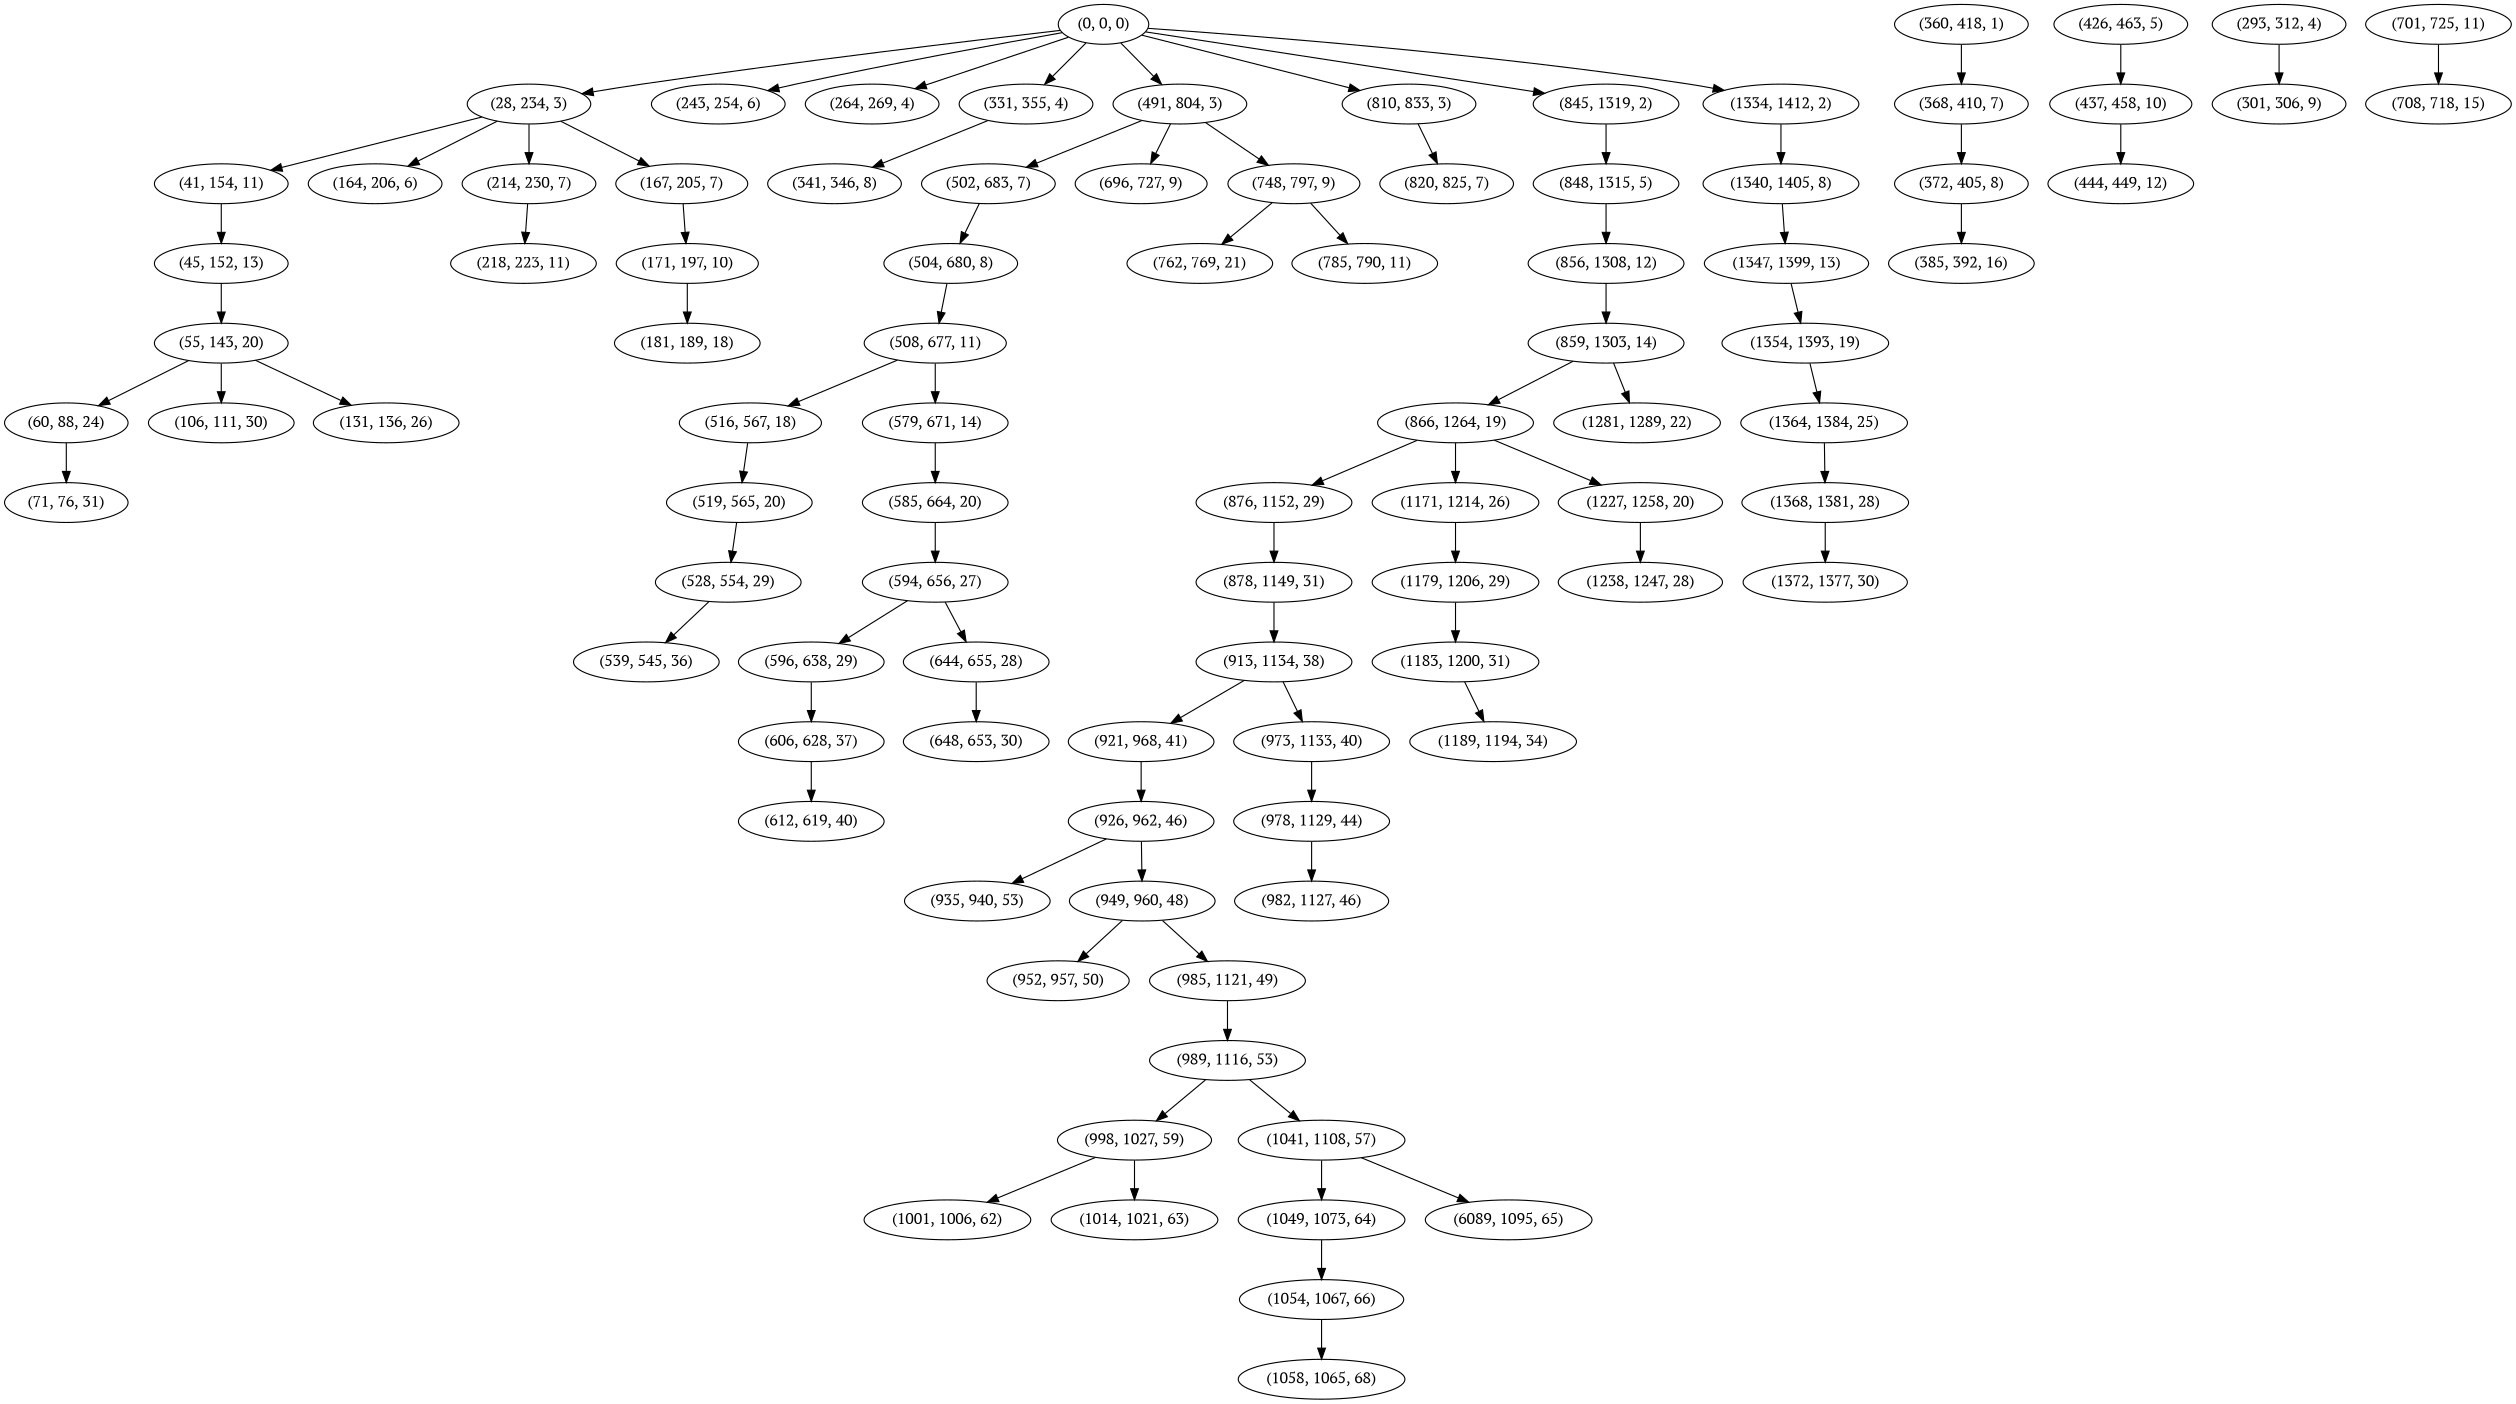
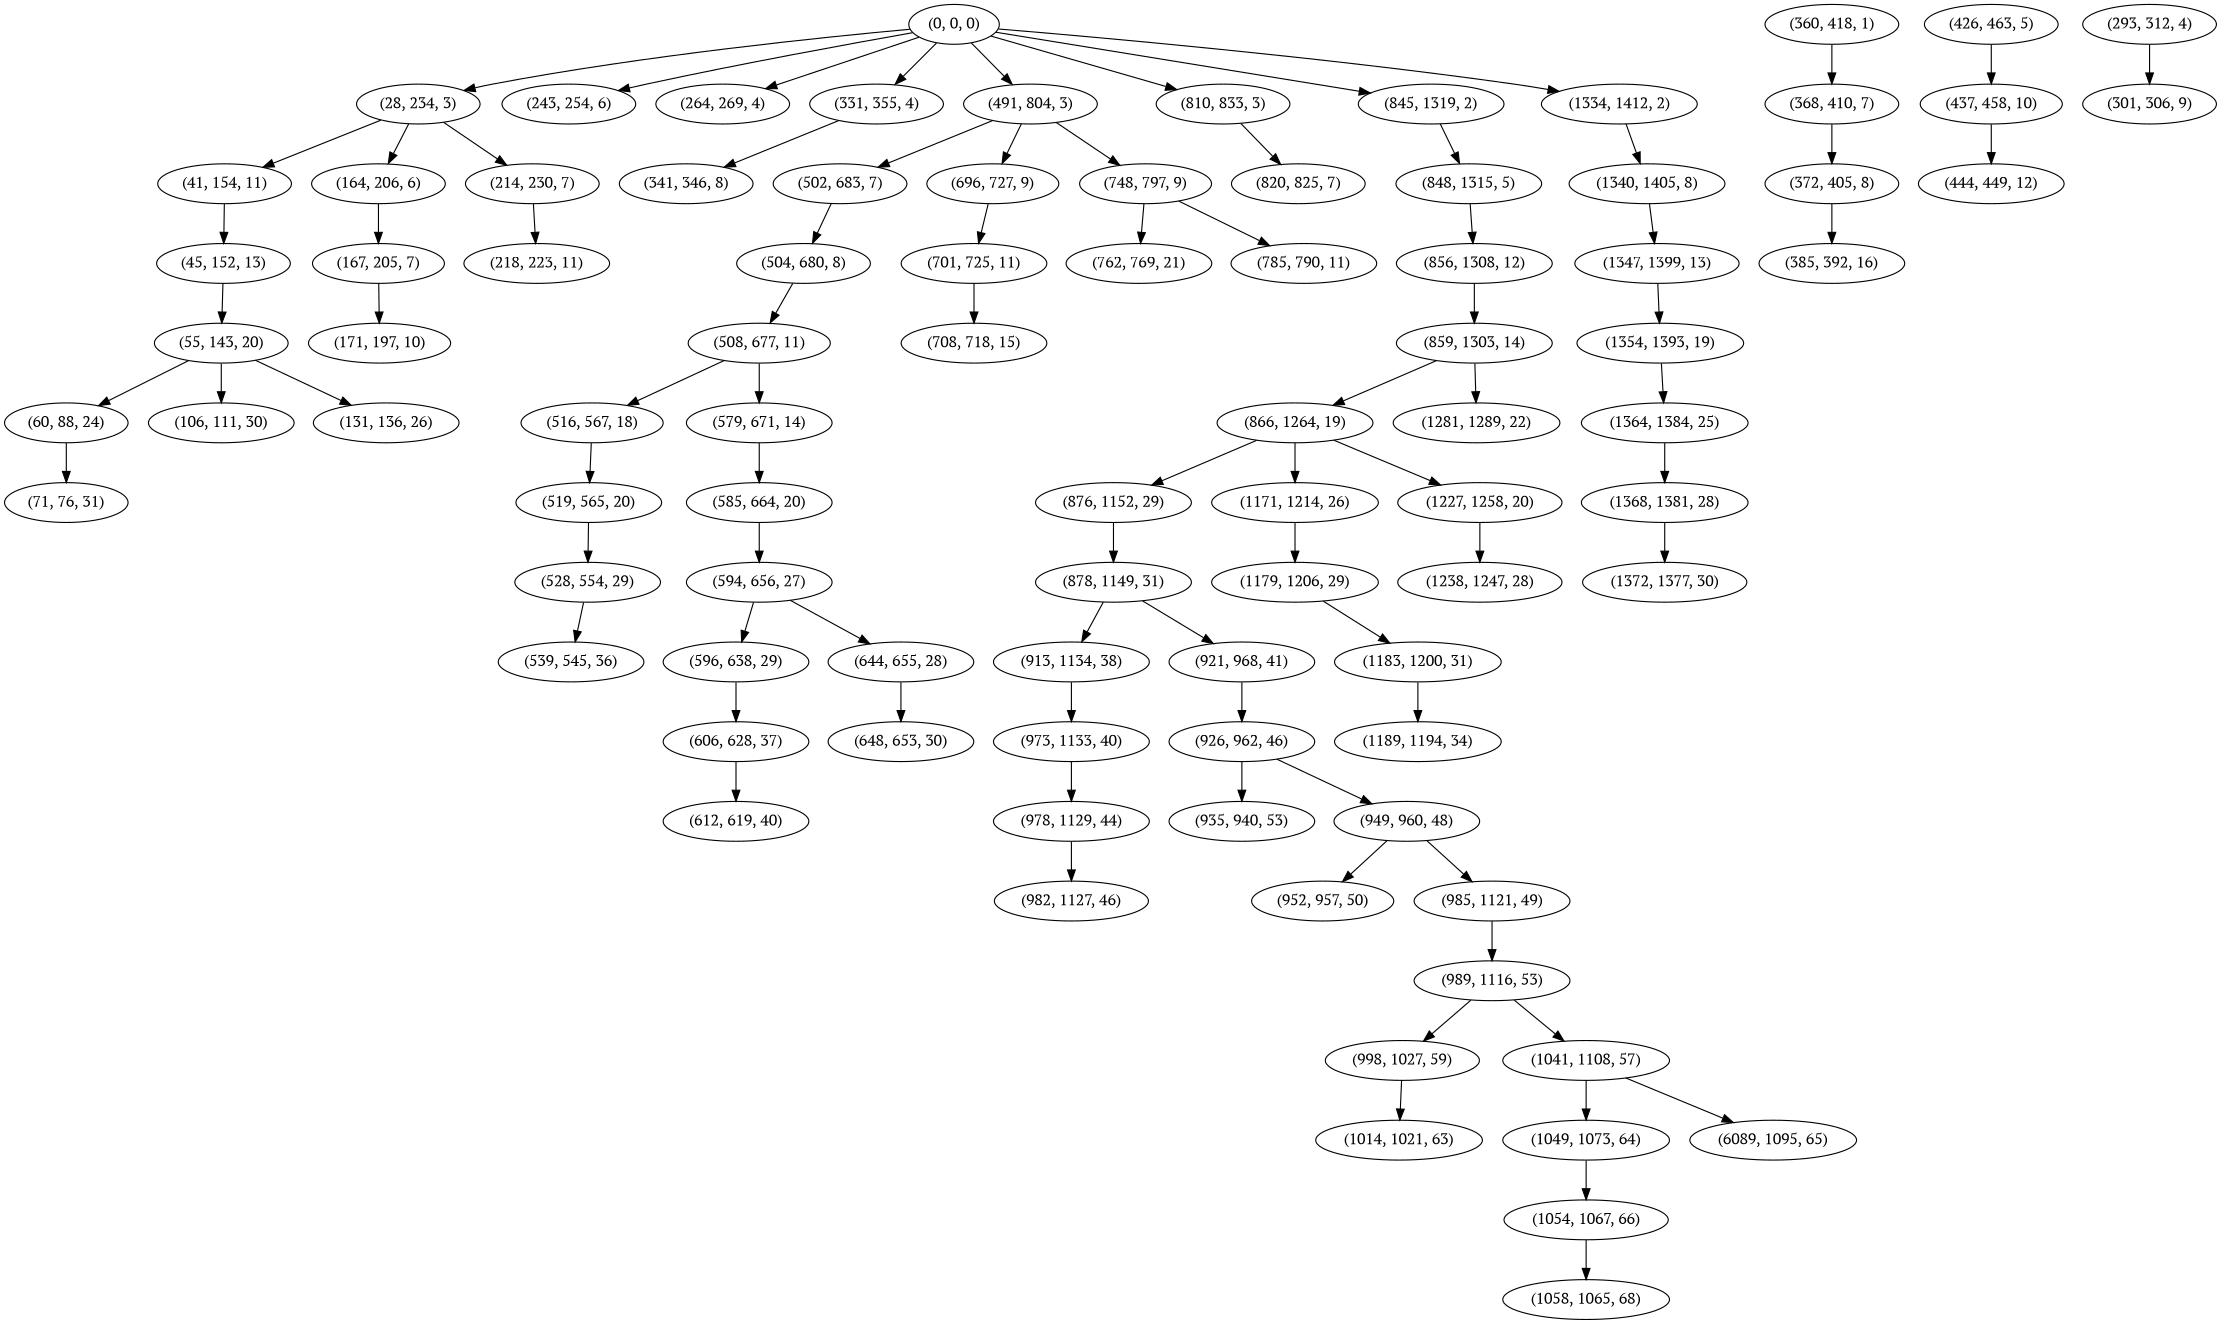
edge "(28, 234, 3)" -> "(167, 205, 7)": now "(164, 206, 6)" -> "(167, 205, 7)"
edge "(696, 727, 9)" -> "(701, 725, 11)": added
node "(181, 189, 18)": removed
edge "(913, 1134, 38)" -> "(921, 968, 41)": now "(878, 1149, 31)" -> "(921, 968, 41)"
node "(1001, 1006, 62)": removed
